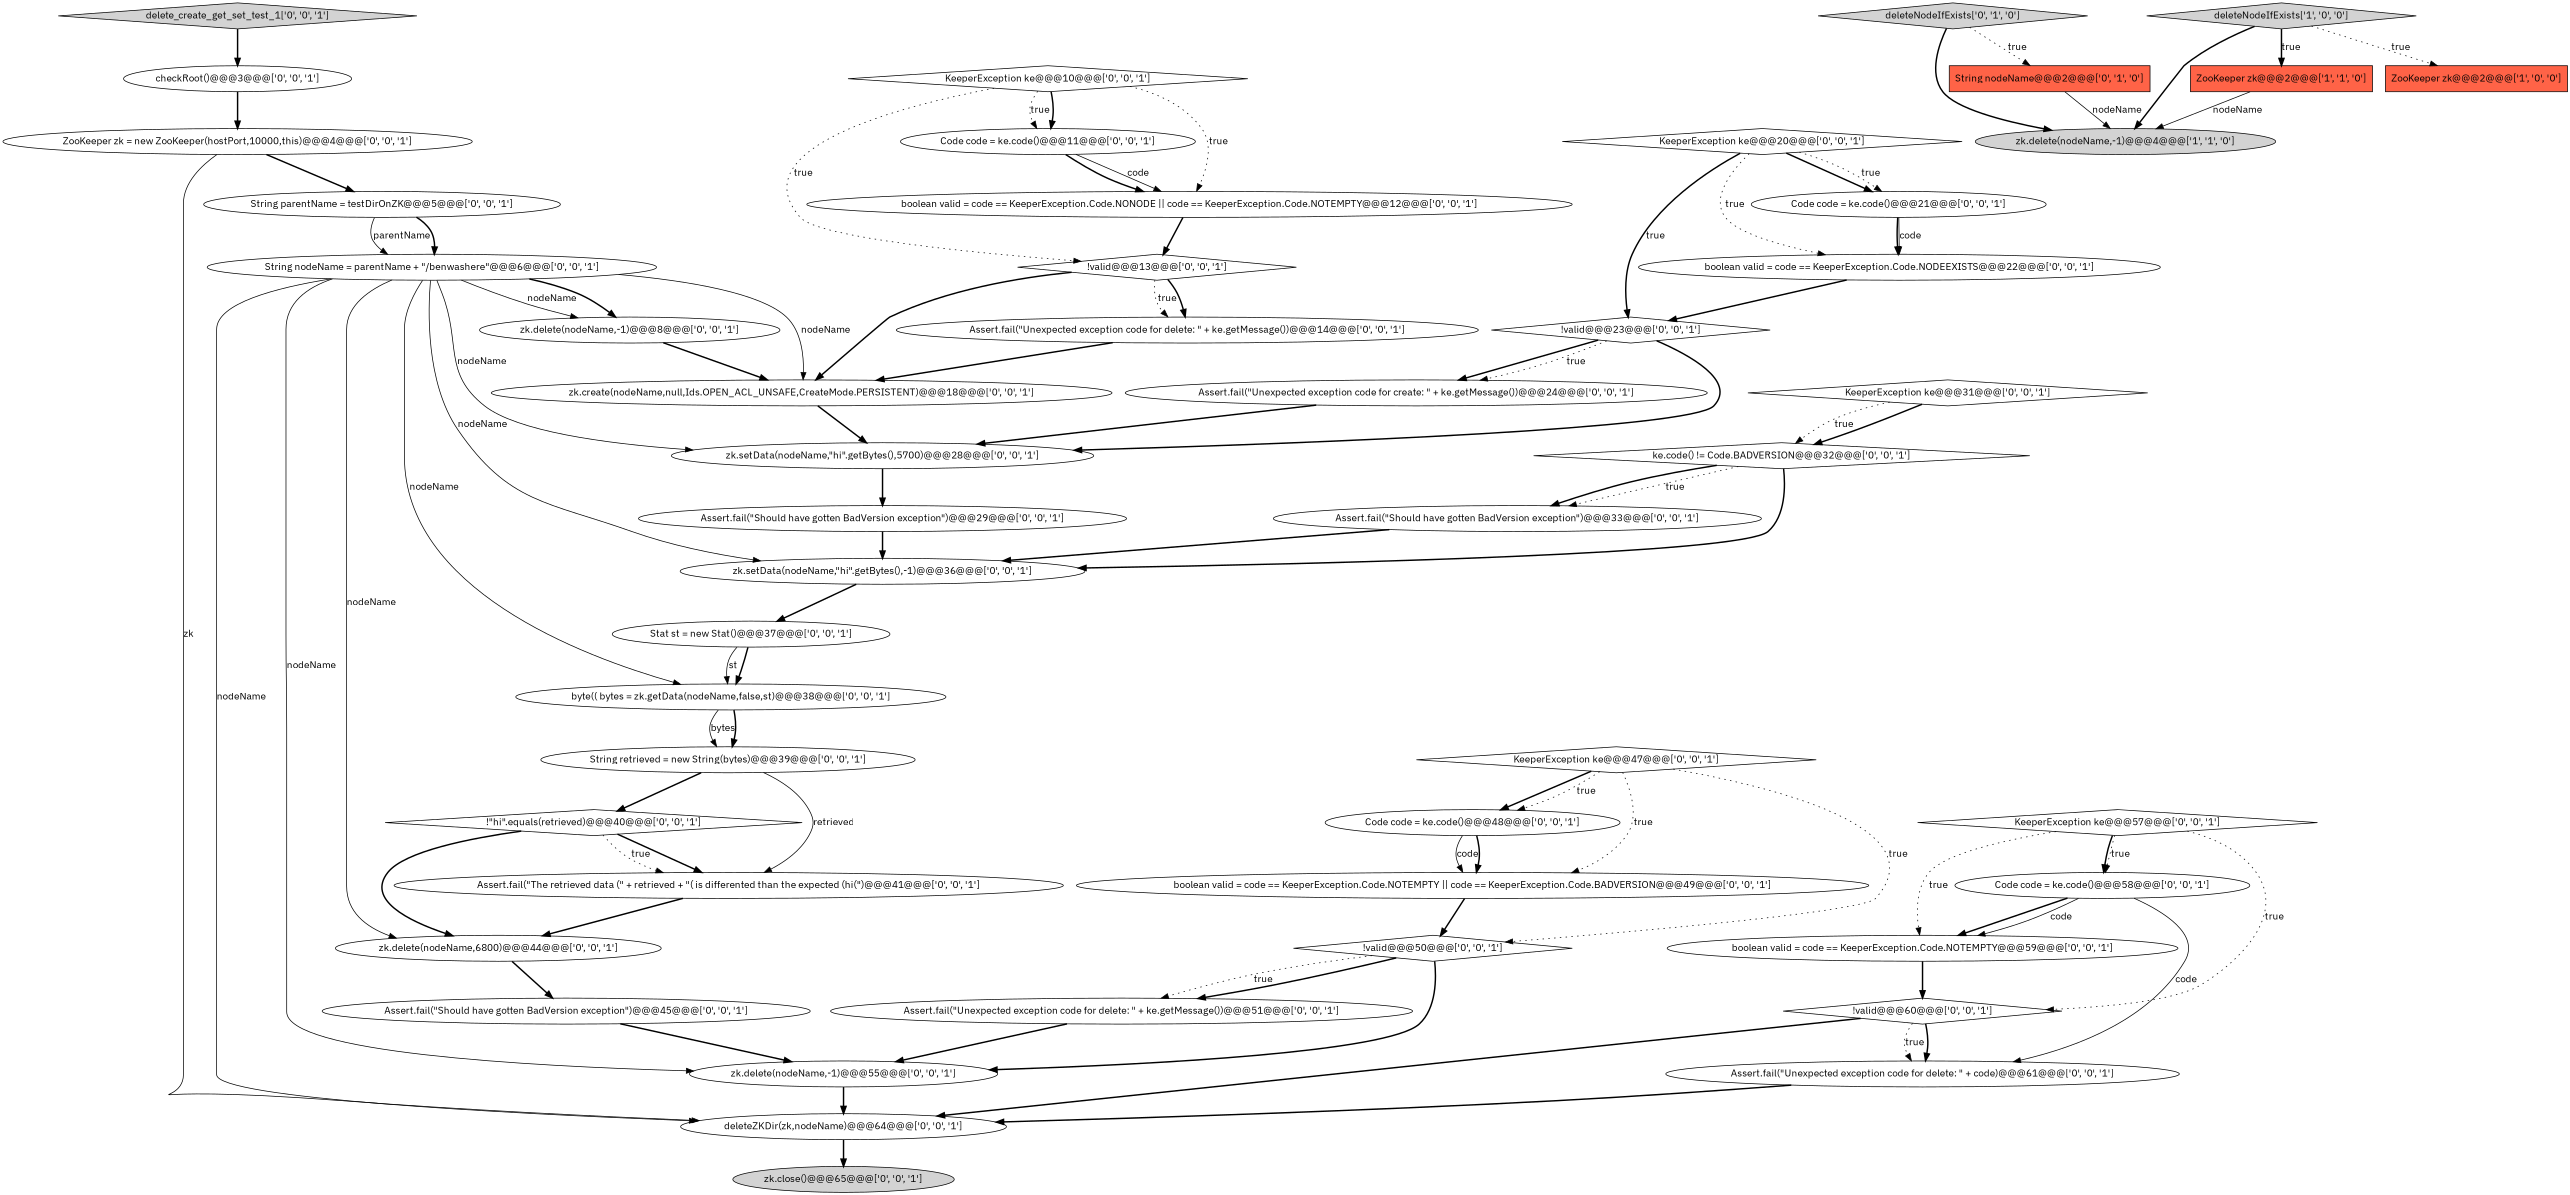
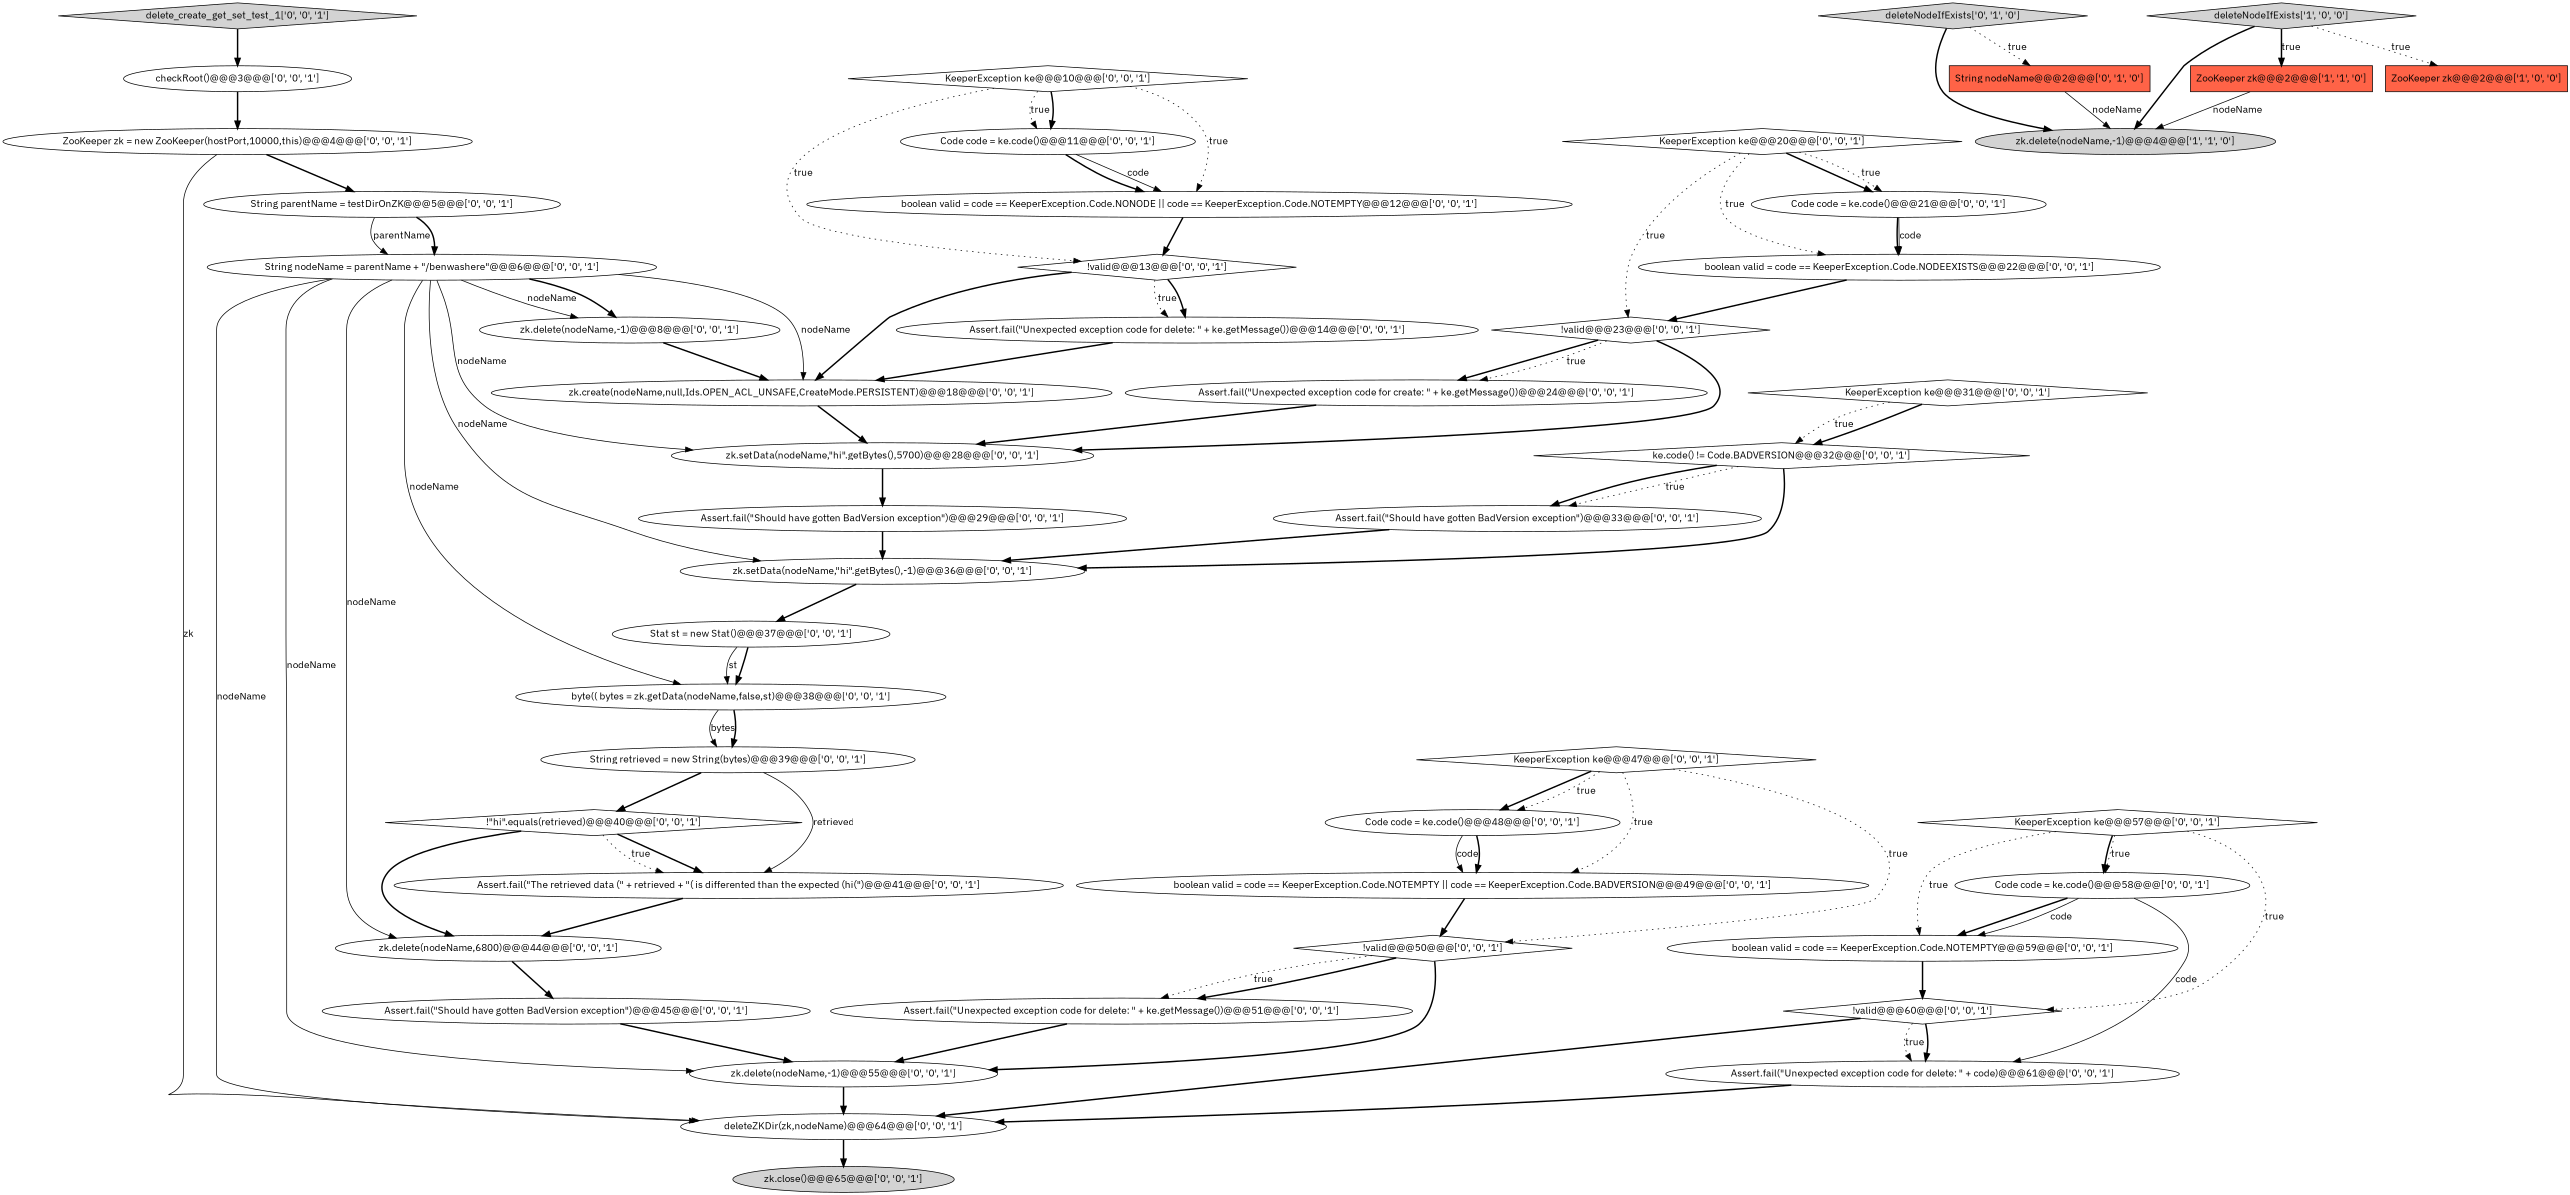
edge "KeeperException ke@@@20@@@['0', '0', '1']" -> "!valid@@@23@@@['0', '0', '1']": style bold -> dotted
